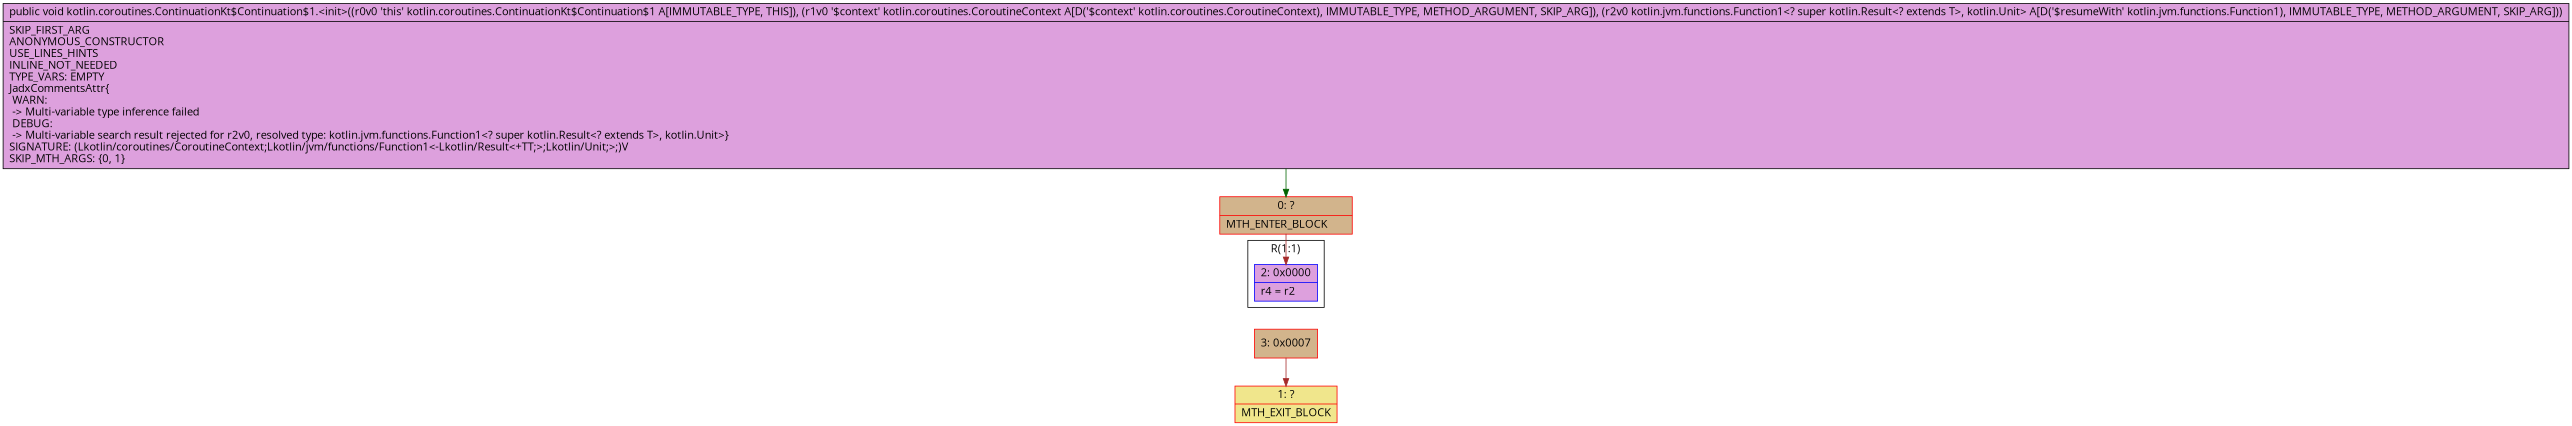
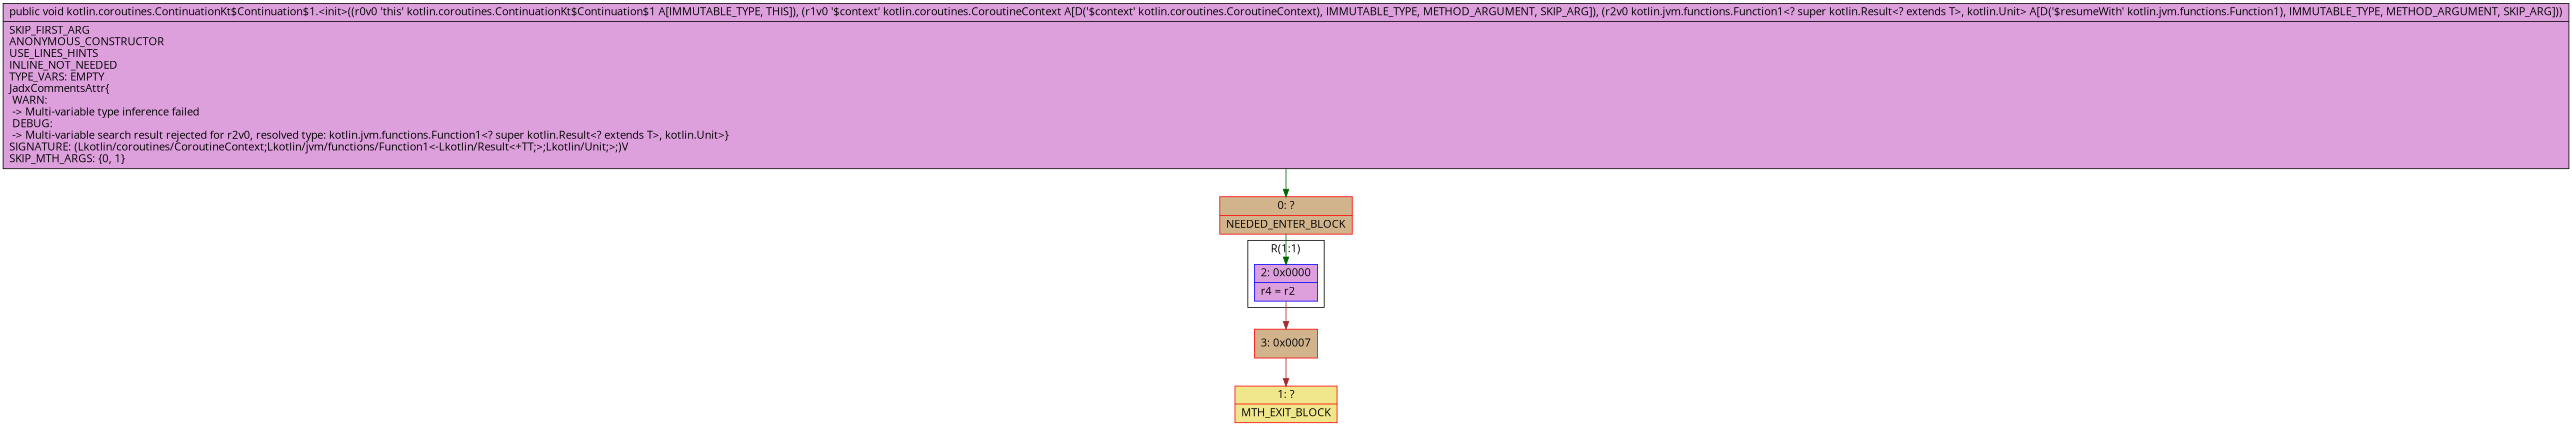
node "0: ?": text "MTH_ENTER_BLOCK" -> "NEEDED_ENTER_BLOCK"
edge "0: ?" -> "2: 0x0000": color brown -> darkgreen
edge "2: 0x0000" -> "3: 0x0007": added
